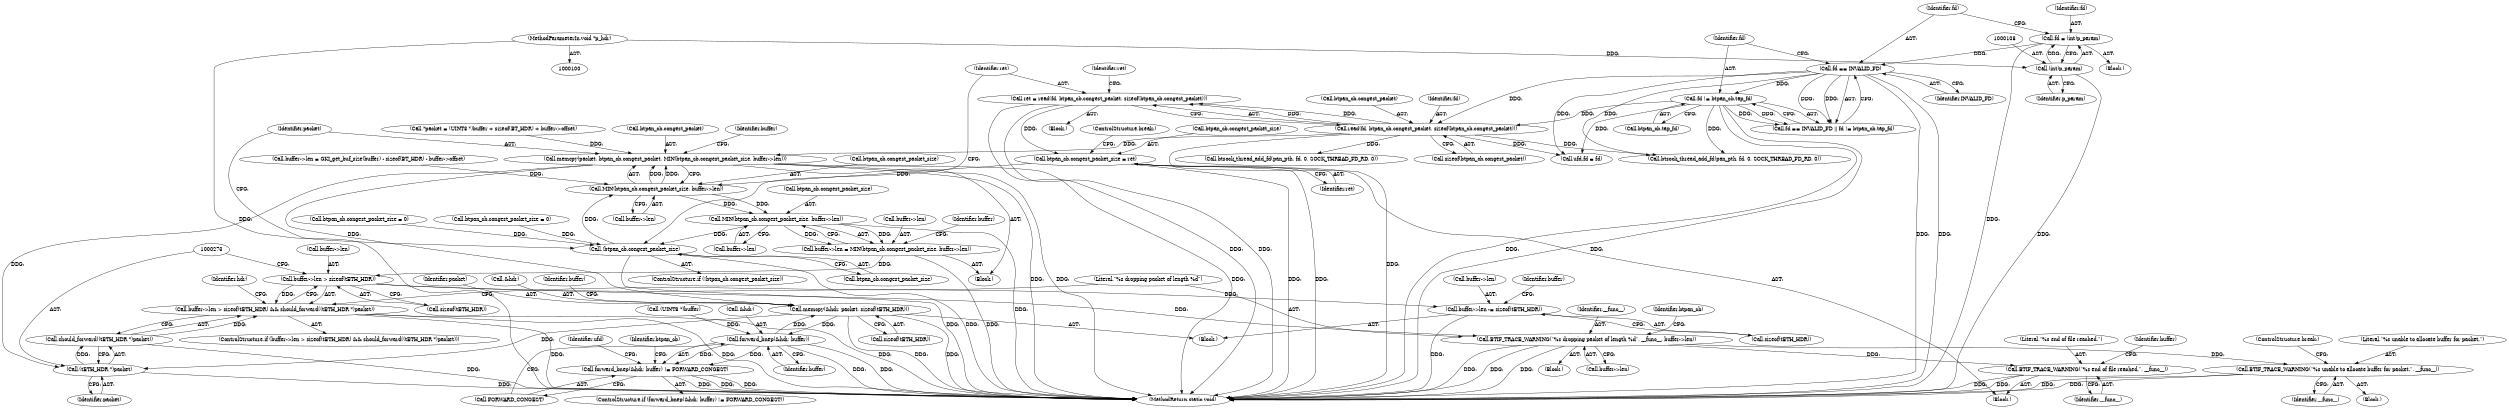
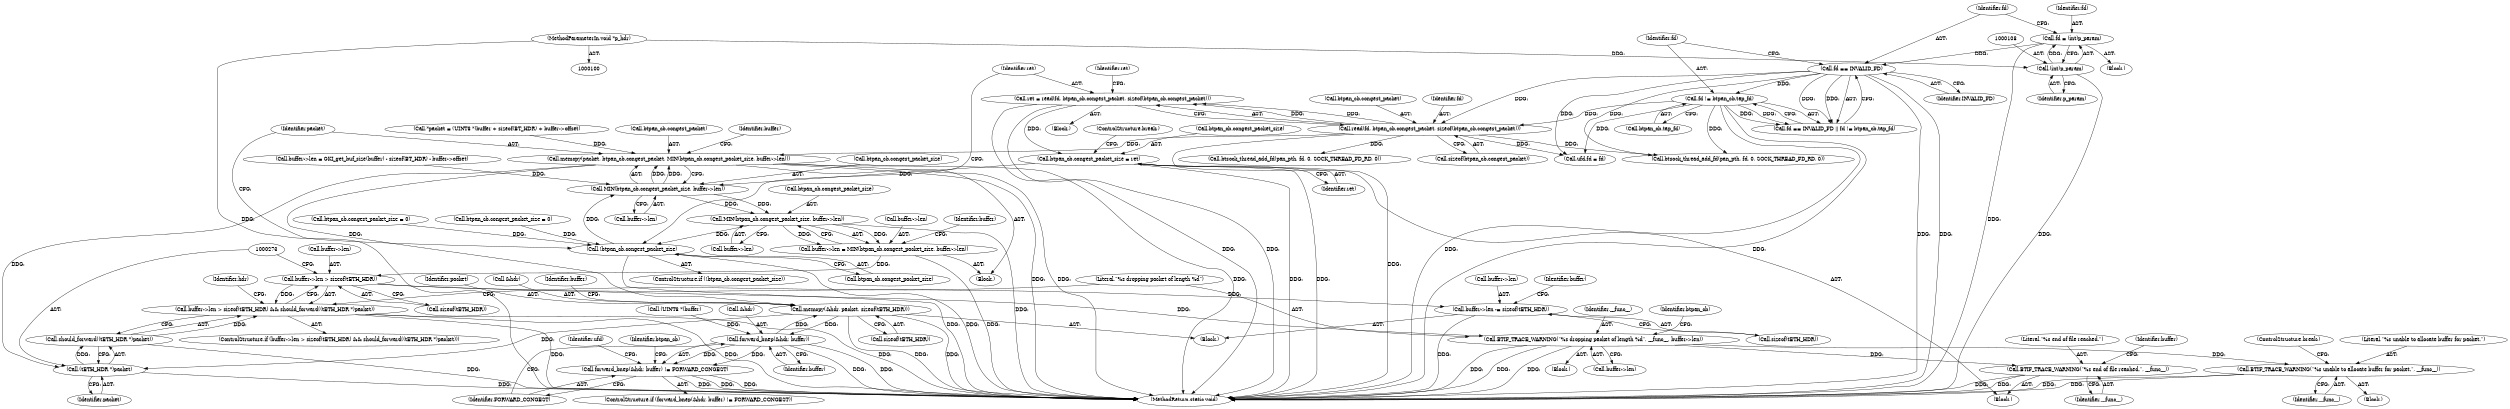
node "(Call,FORWARD_CONGEST)": label "(Call,FORWARD_CONGEST)" -> "(Identifier,FORWARD_CONGEST)"
